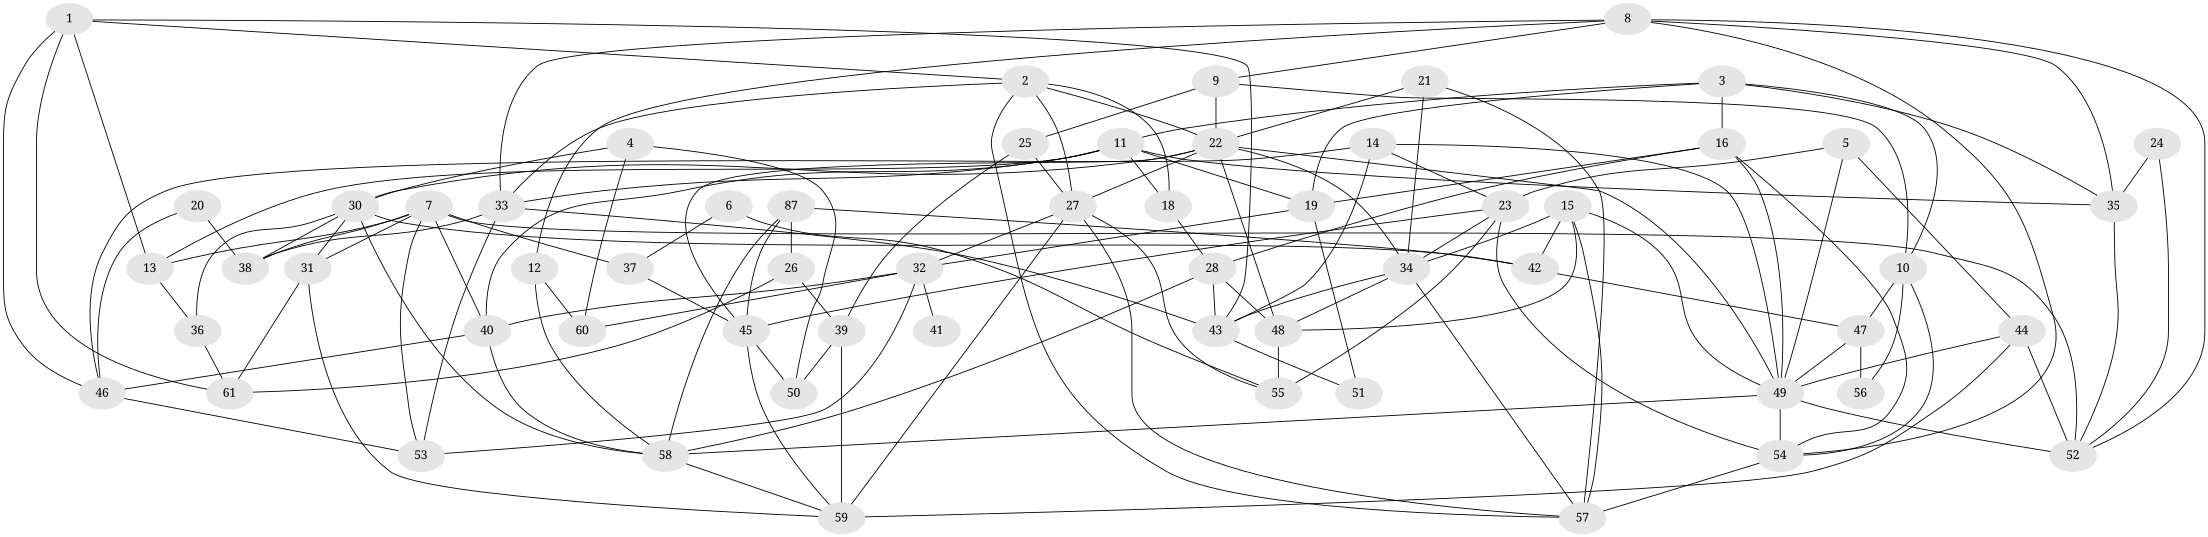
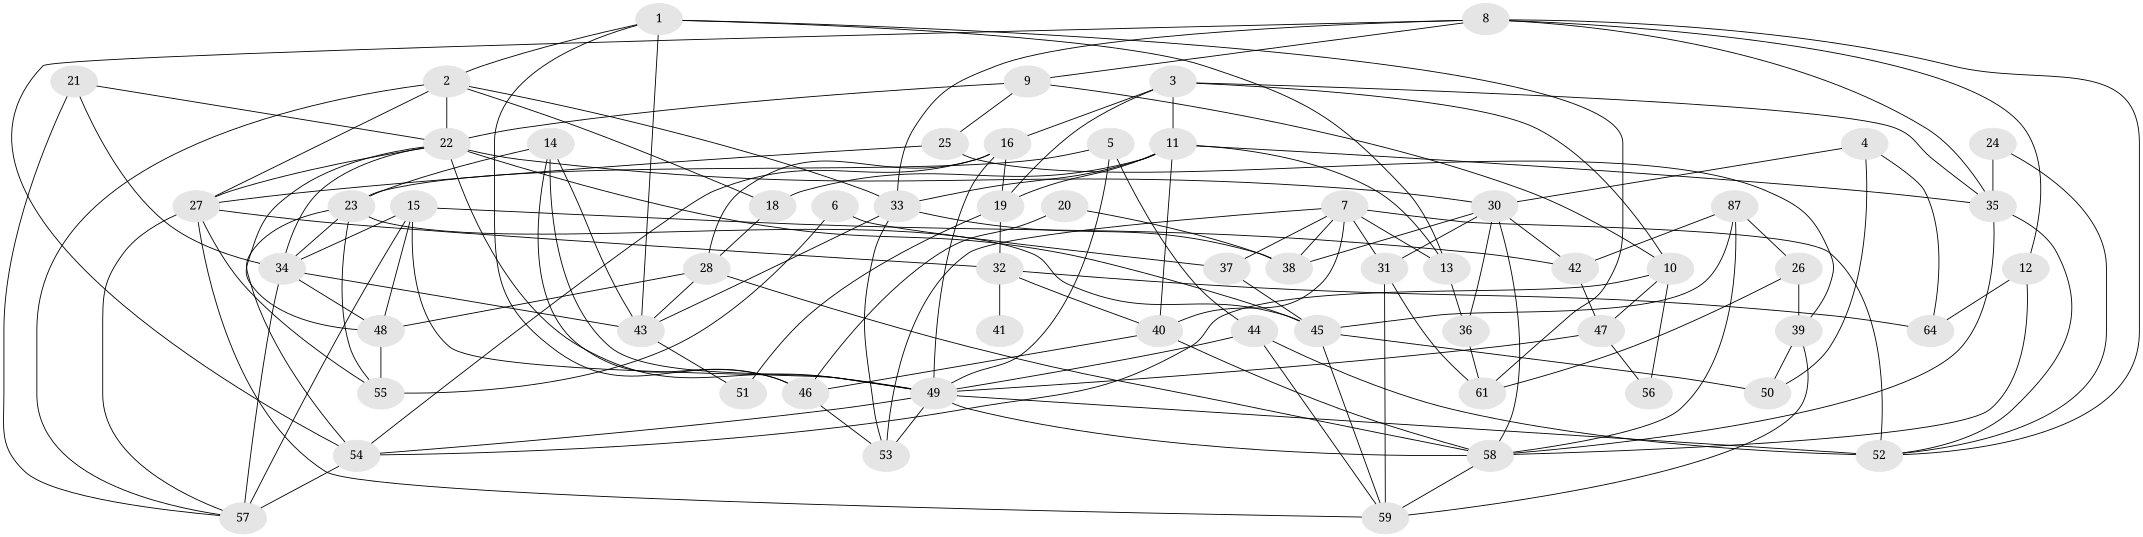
node "60": label "60" -> "64"
edge "35" -- "58": added
edge "32" -- "53": now "49" -- "53"
